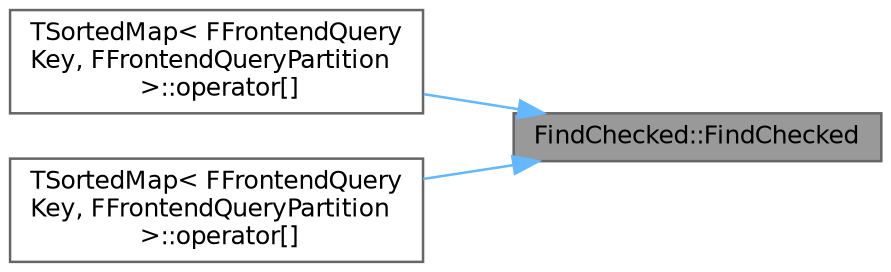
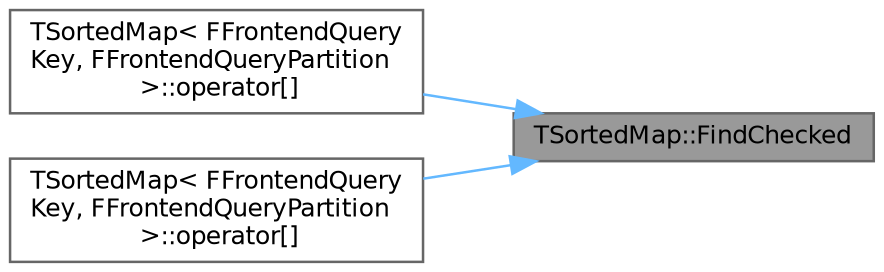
node "FindChecked::FindChecked": label "FindChecked::FindChecked" -> "TSortedMap::FindChecked"
